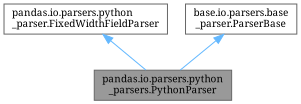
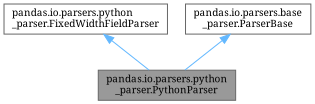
node "base.io.parsers.base _parser.ParserBase": label "base.io.parsers.base _parser.ParserBase" -> "pandas.io.parsers.base _parser.ParserBase"
node "pandas.io.parsers.python _parsers.PythonParser": label "pandas.io.parsers.python _parsers.PythonParser" -> "pandas.io.parsers.python _parser.PythonParser"
